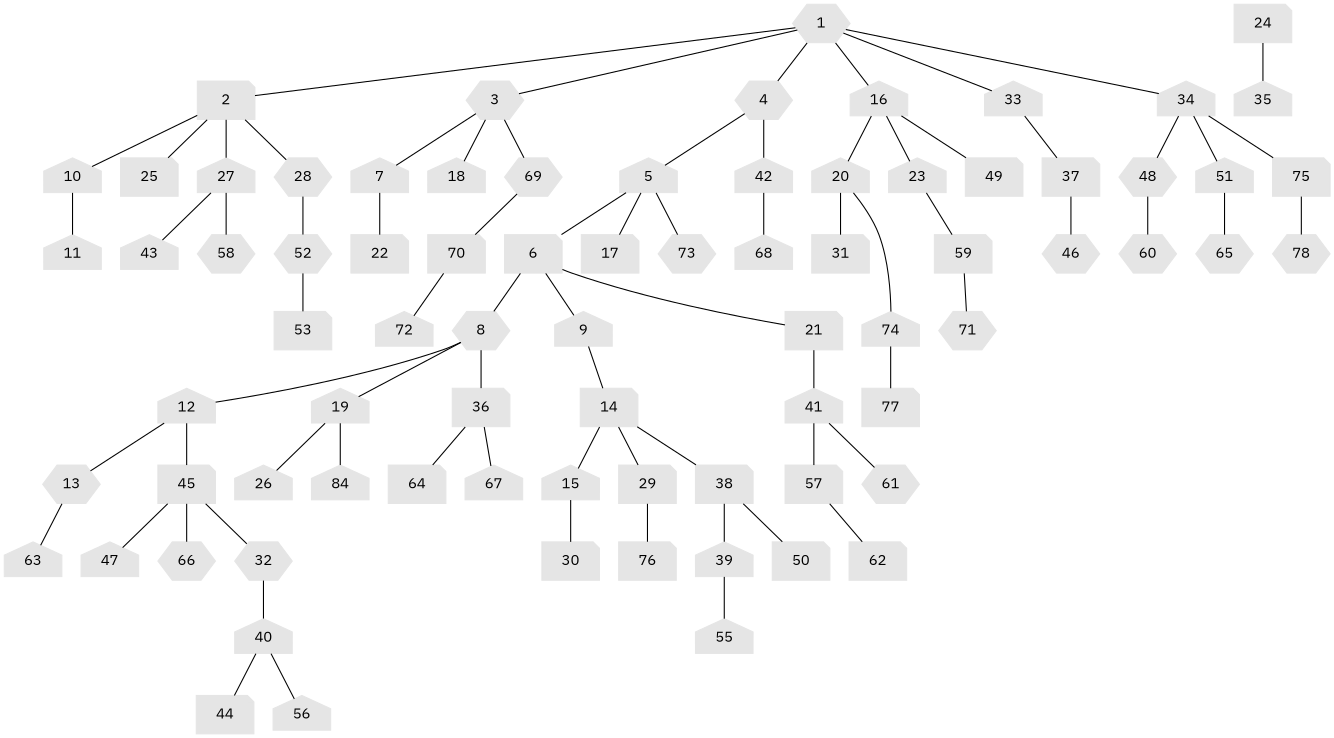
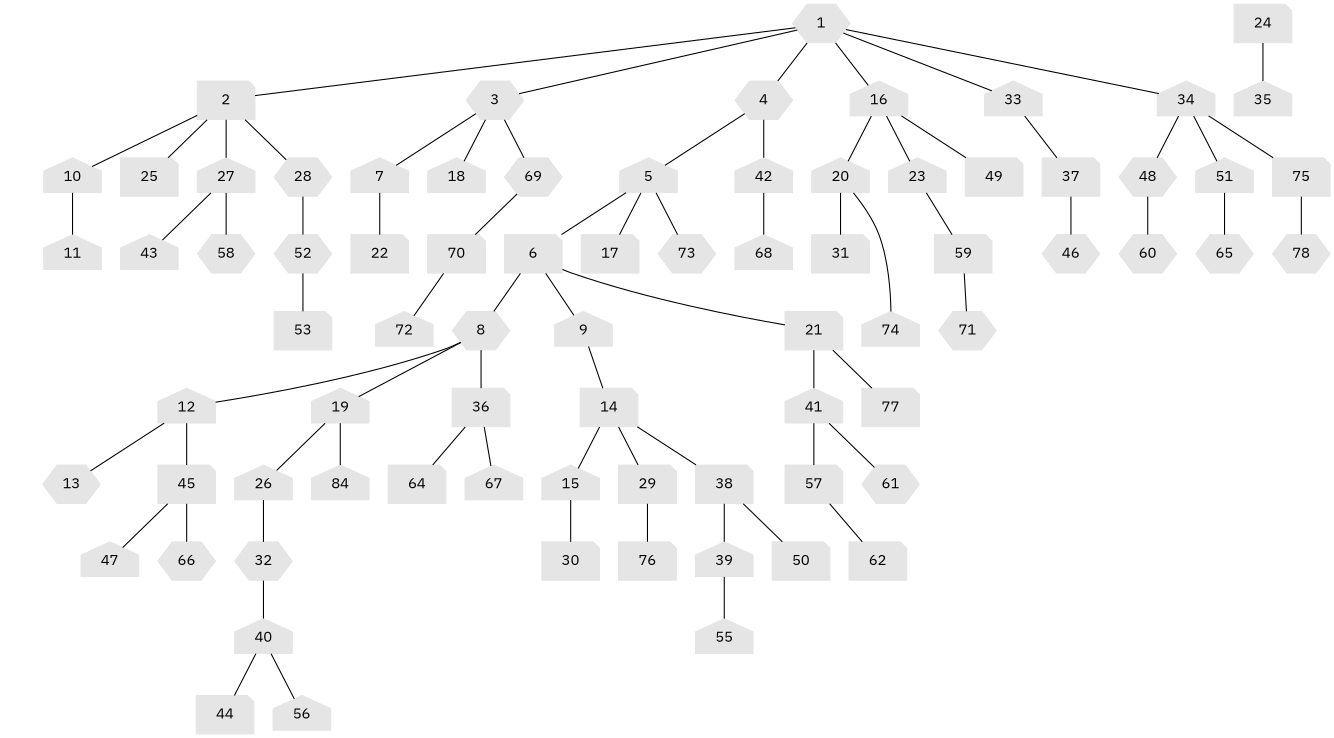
edge "74" -- "77": now "21" -- "77"
edge "45" -- "32": now "26" -- "32"
node "63": removed
